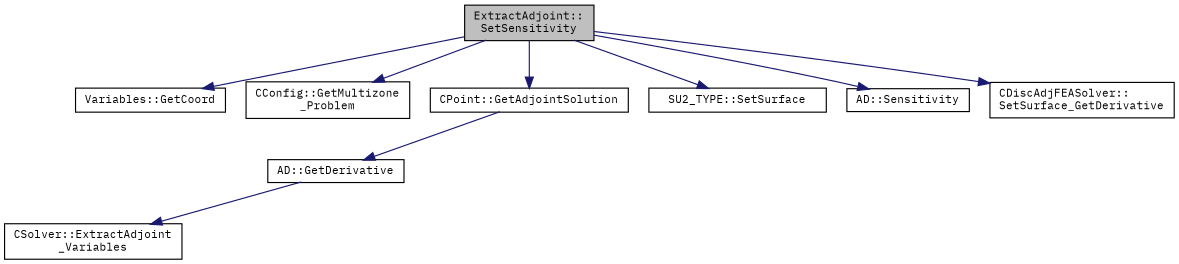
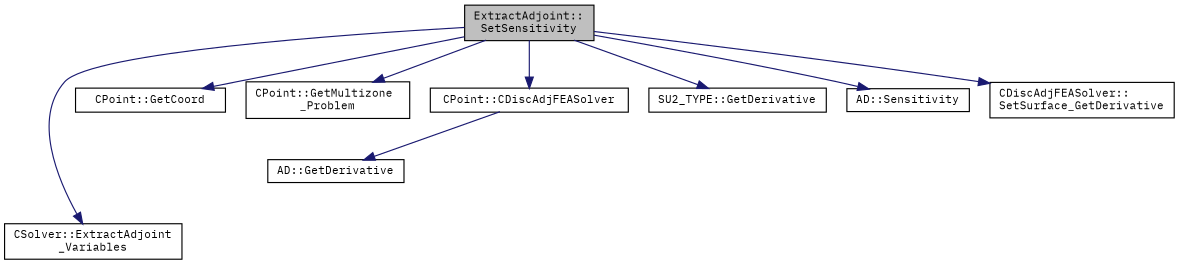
node "Variables::GetCoord": label "Variables::GetCoord" -> "CPoint::GetCoord"
node "CConfig::GetMultizone _Problem": label "CConfig::GetMultizone _Problem" -> "CPoint::GetMultizone _Problem"
node "CPoint::GetAdjointSolution": label "CPoint::GetAdjointSolution" -> "CPoint::CDiscAdjFEASolver"
node "SU2_TYPE::SetSurface": label "SU2_TYPE::SetSurface" -> "SU2_TYPE::GetDerivative"
edge "AD::GetDerivative" -> "CSolver::ExtractAdjoint _Variables": now "ExtractAdjoint:: SetSensitivity" -> "CSolver::ExtractAdjoint _Variables"
